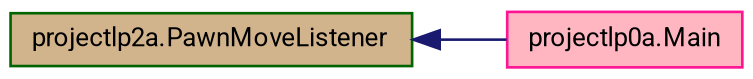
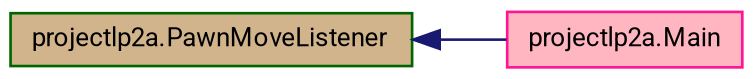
node "projectlp0a.Main": label "projectlp0a.Main" -> "projectlp2a.Main"
